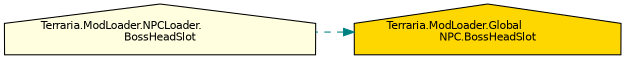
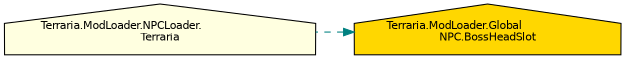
node "Terraria.ModLoader.NPCLoader. BossHeadSlot": label "Terraria.ModLoader.NPCLoader. BossHeadSlot" -> "Terraria.ModLoader.NPCLoader. Terraria"
